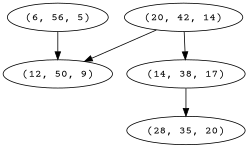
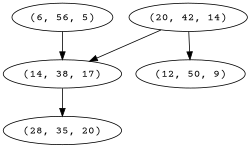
edge "(6, 56, 5)" -> "(12, 50, 9)": now "(6, 56, 5)" -> "(14, 38, 17)"
